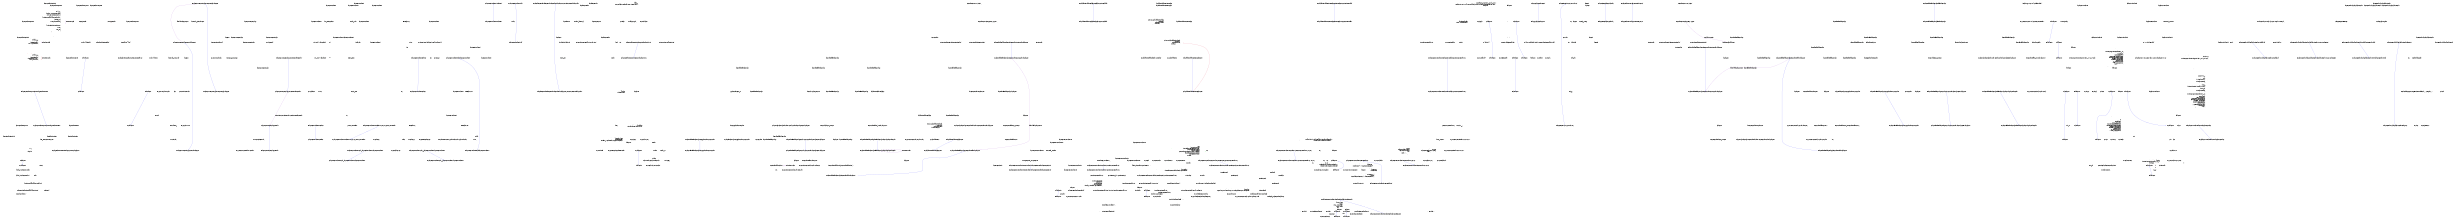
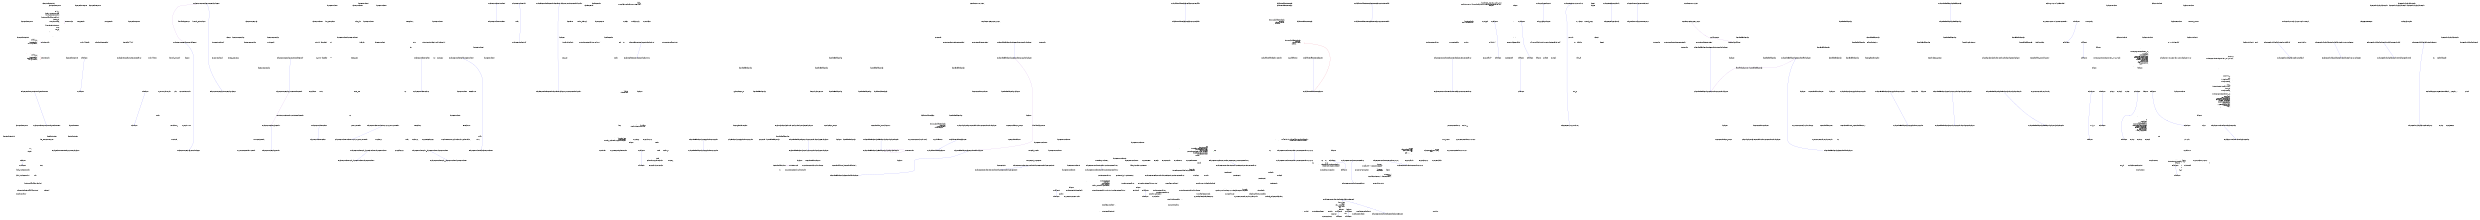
node "Entry Unk.GetFileNameWithoutExtension": added
node "RequestContentType Nancy.Diagnostics.IRequestTracing.GetSessions()": label "RequestContentType Nancy.Diagnostics.IRequestTracing.GetSessions()" -> "Entry Nancy.Diagnostics.IRequestTracing.GetSessions()"
